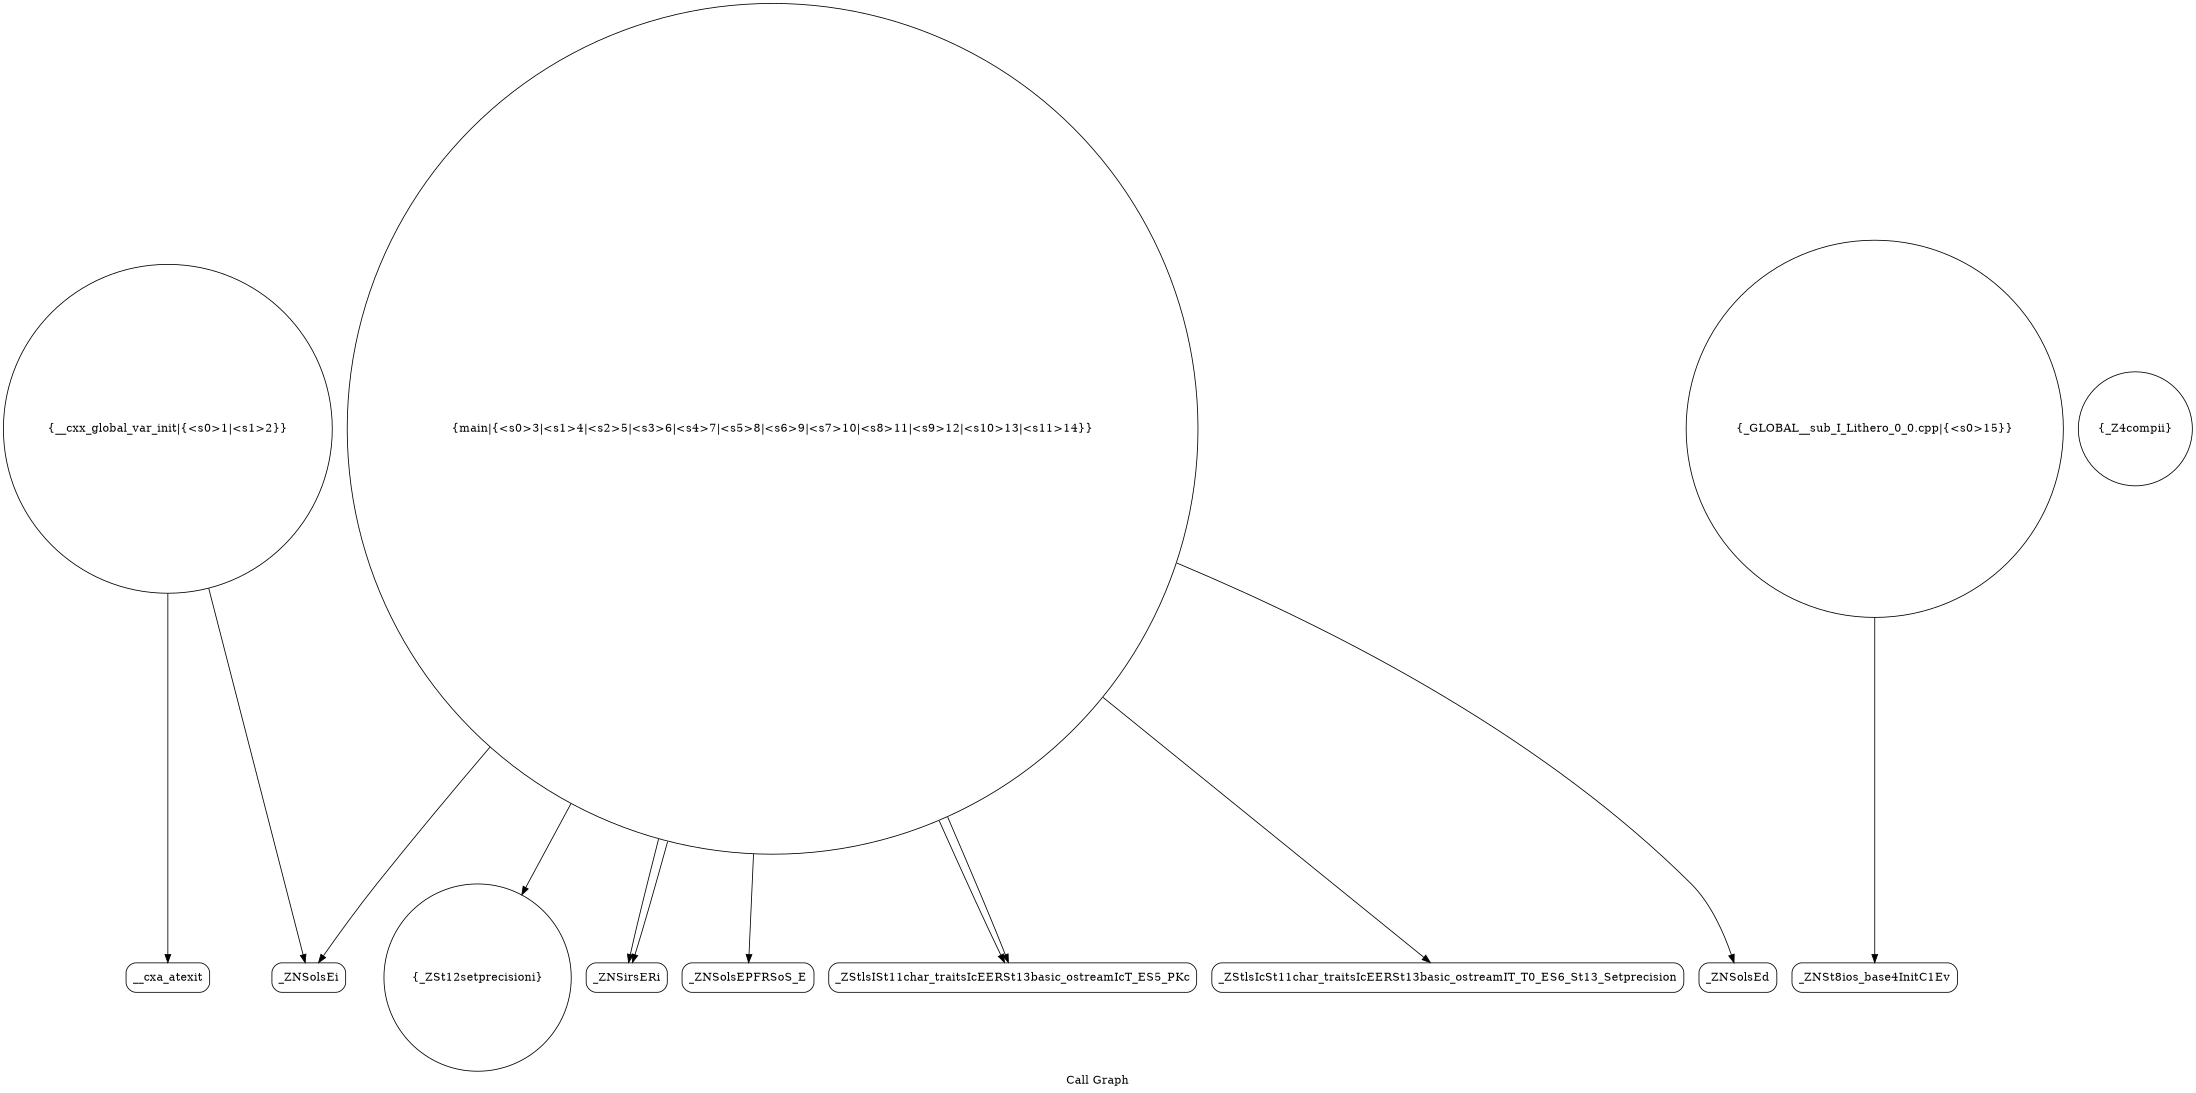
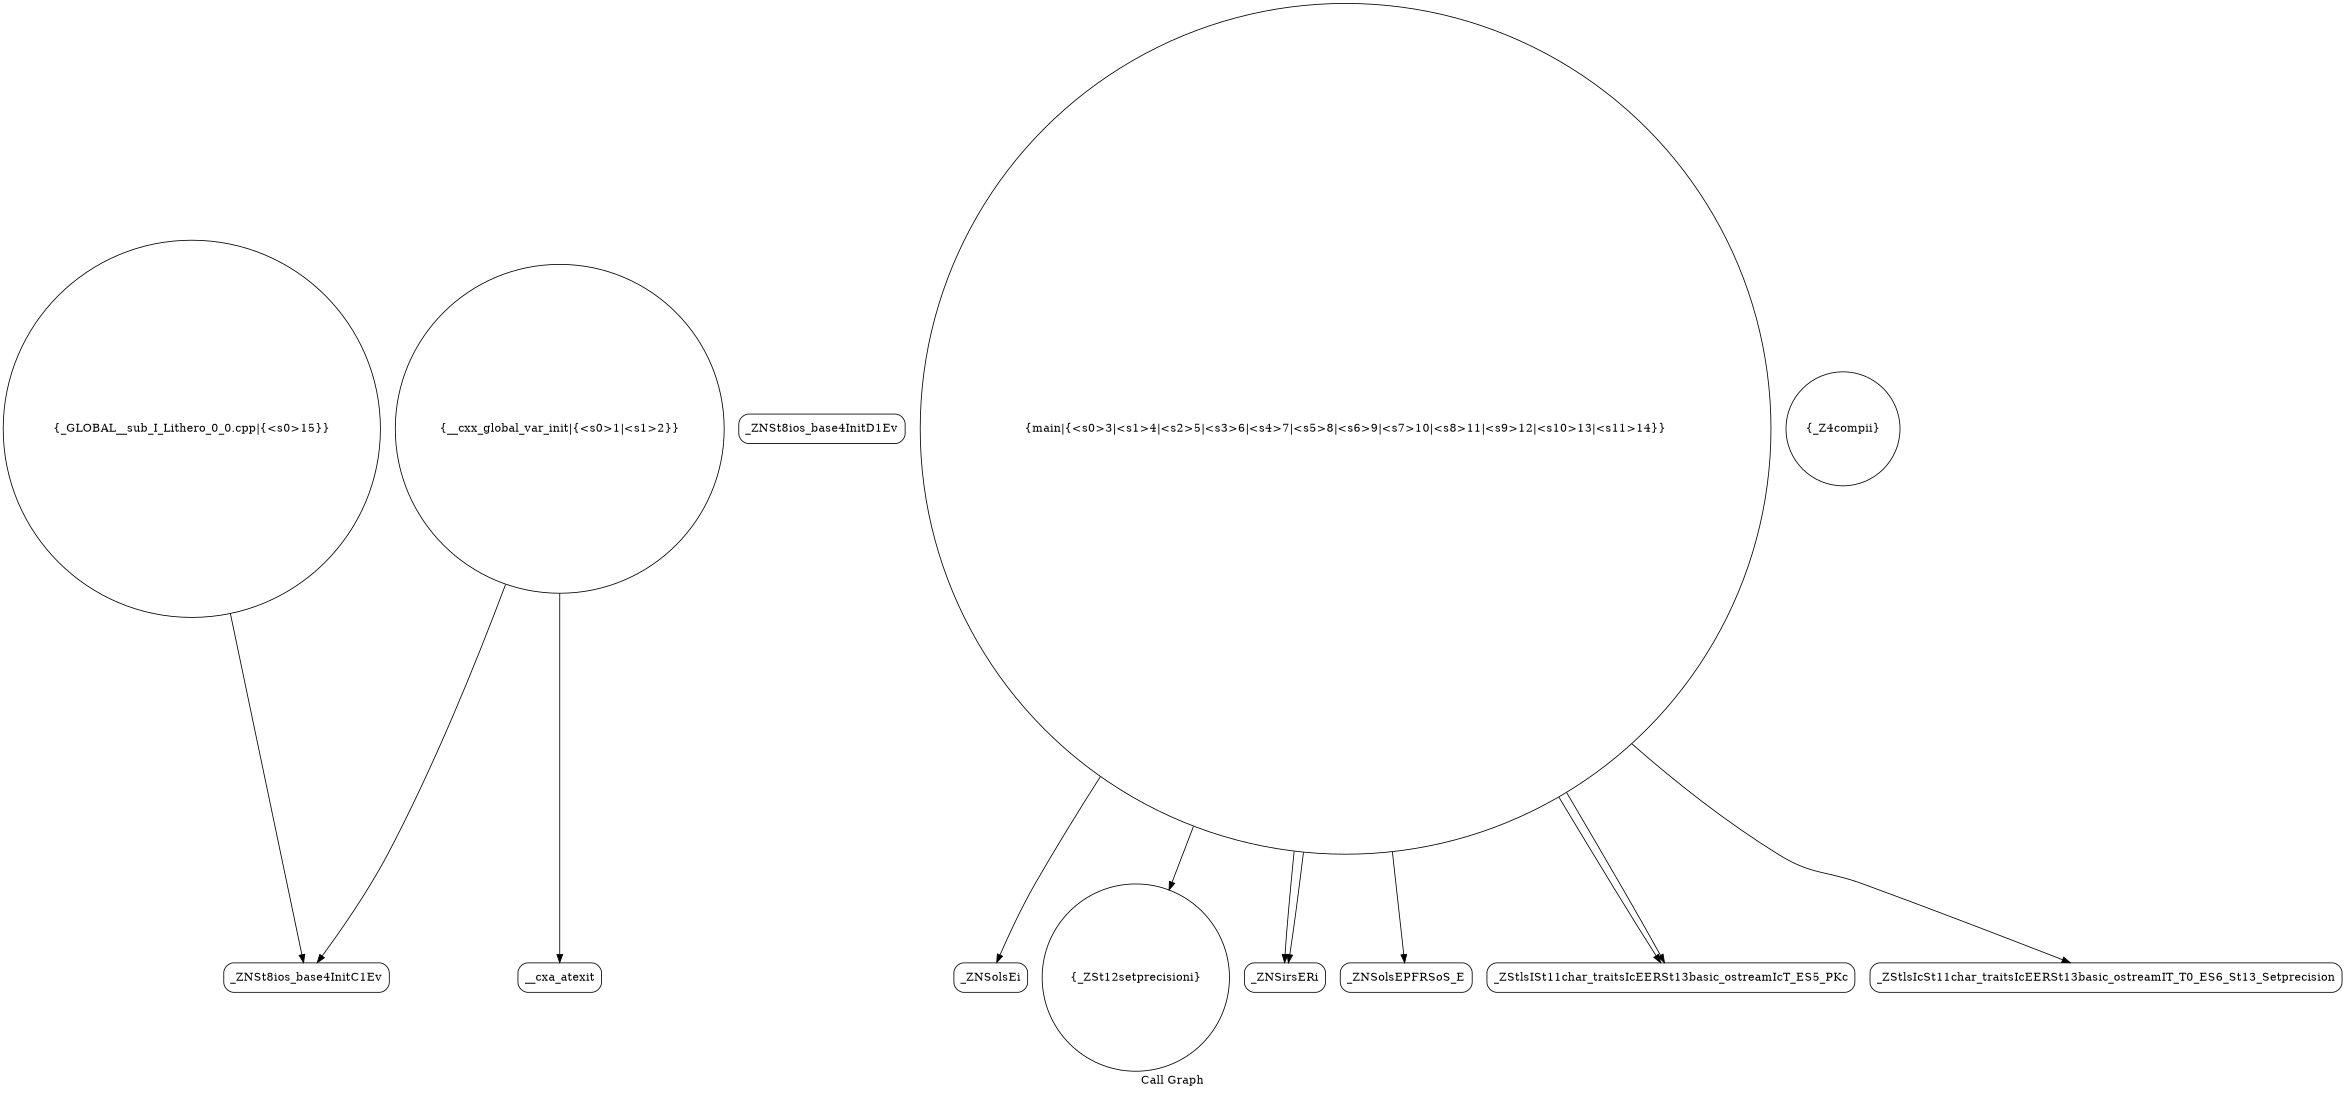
node "_ZNSt8ios_base4InitD1Ev": added
edge "{__cxx_global_var_init|{<s0>1|<s1>2}}" -> "_ZNSolsEi": now "{__cxx_global_var_init|{<s0>1|<s1>2}}" -> "_ZNSt8ios_base4InitC1Ev"
node "_ZNSolsEd": removed
